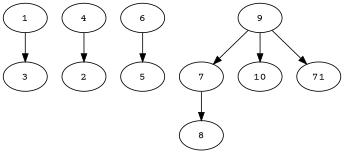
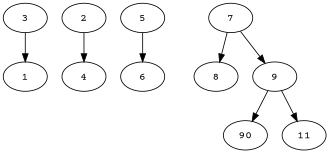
edge "1" -> "3": reversed
edge "4" -> "2": reversed
edge "6" -> "5": reversed
edge "9" -> "7": reversed
node "10": label "10" -> "90"
node "71": label "71" -> "11"
